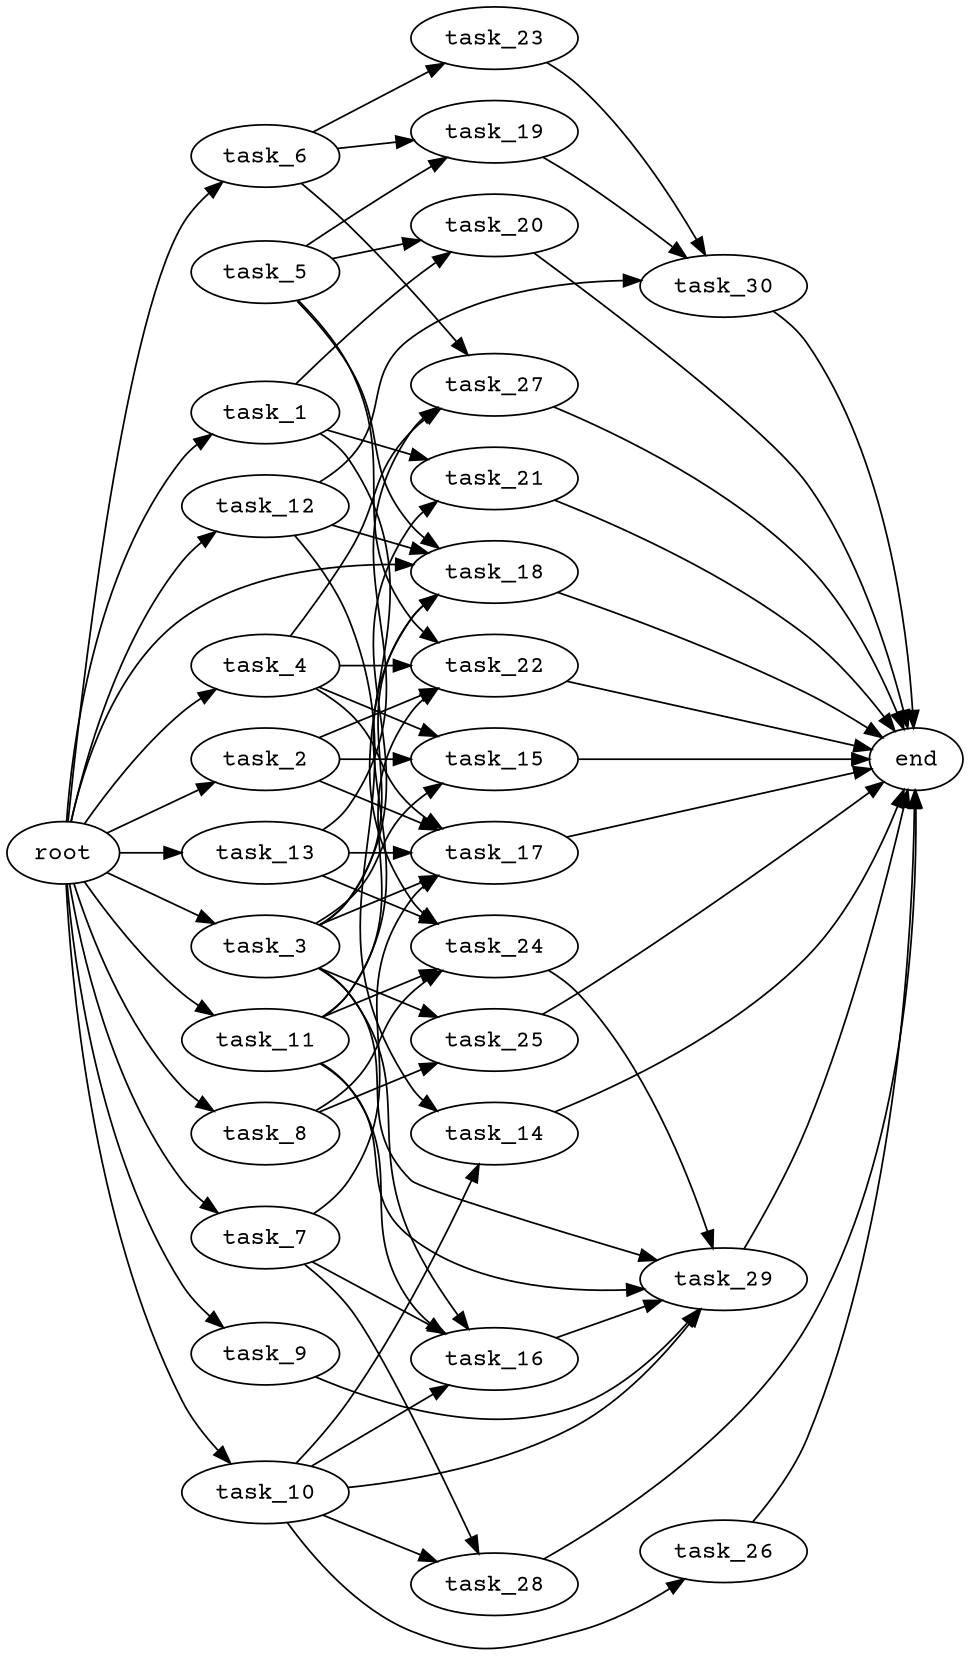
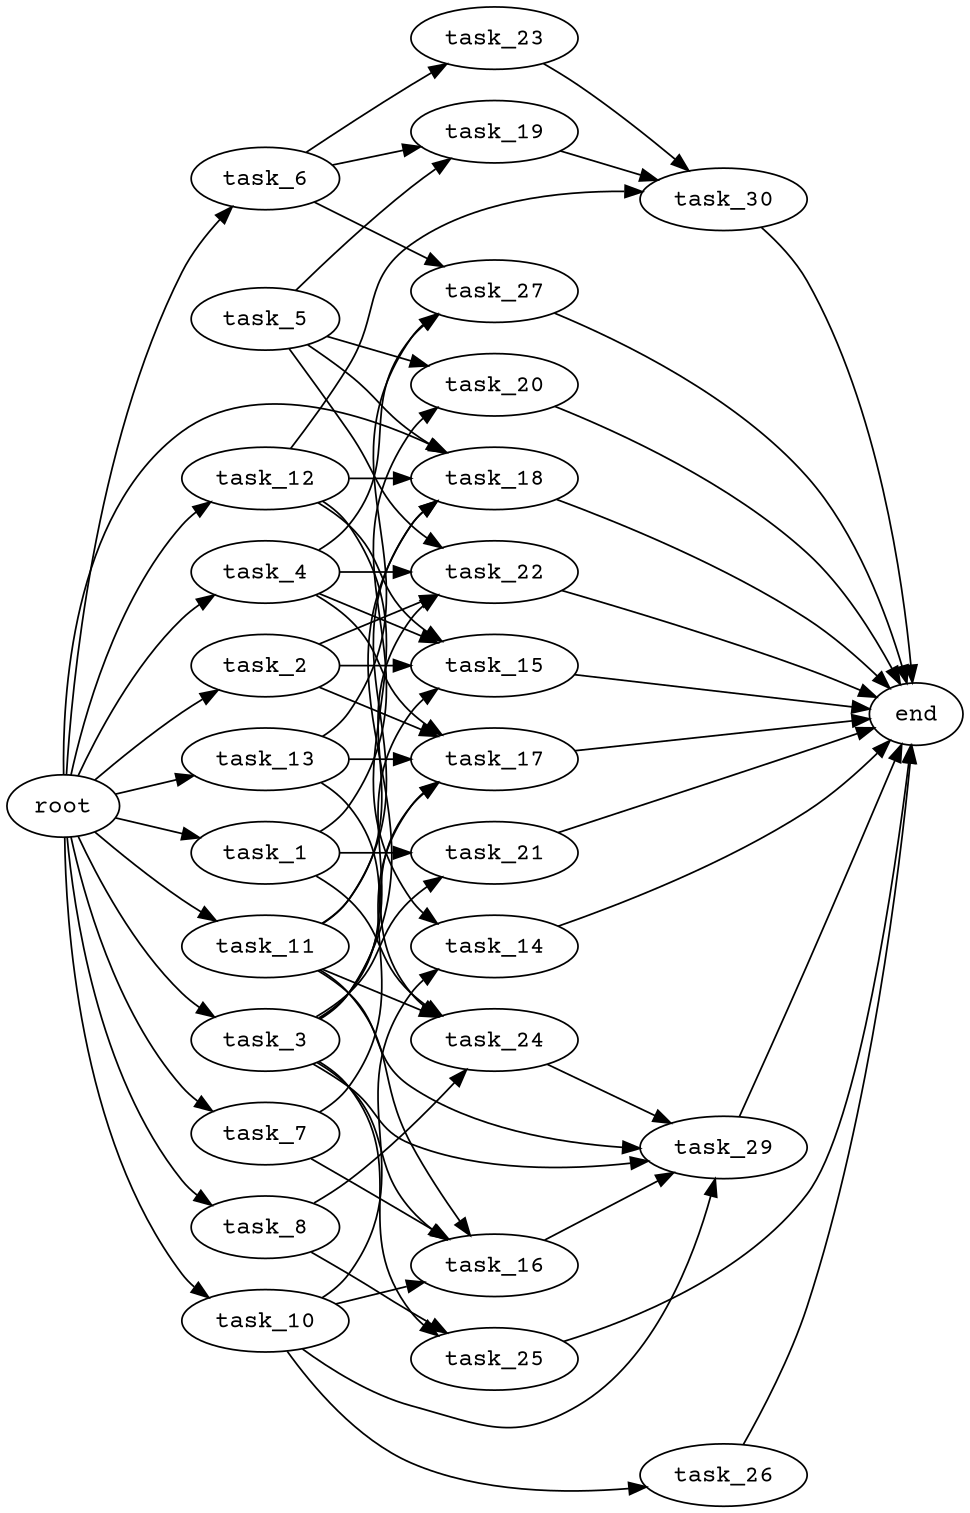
edge "task_12" -> "task_15": added
node "task_9": removed
node "task_28": removed
